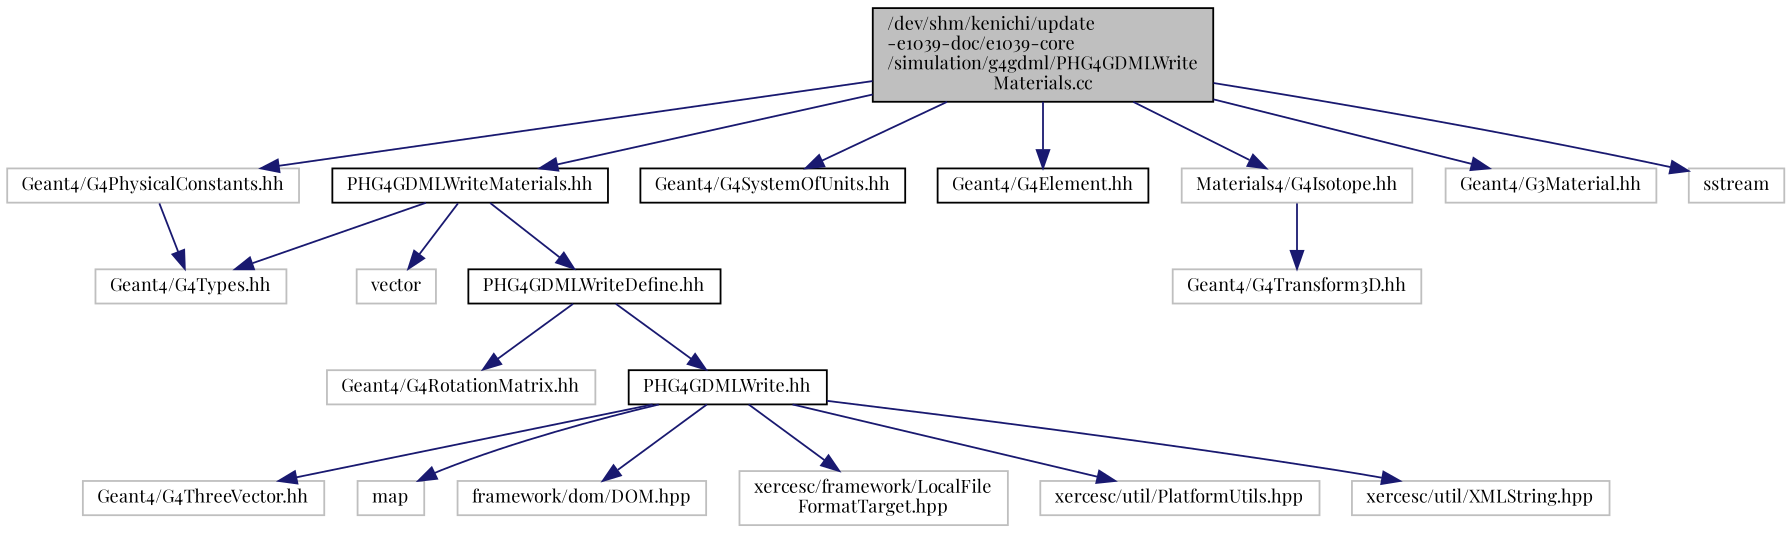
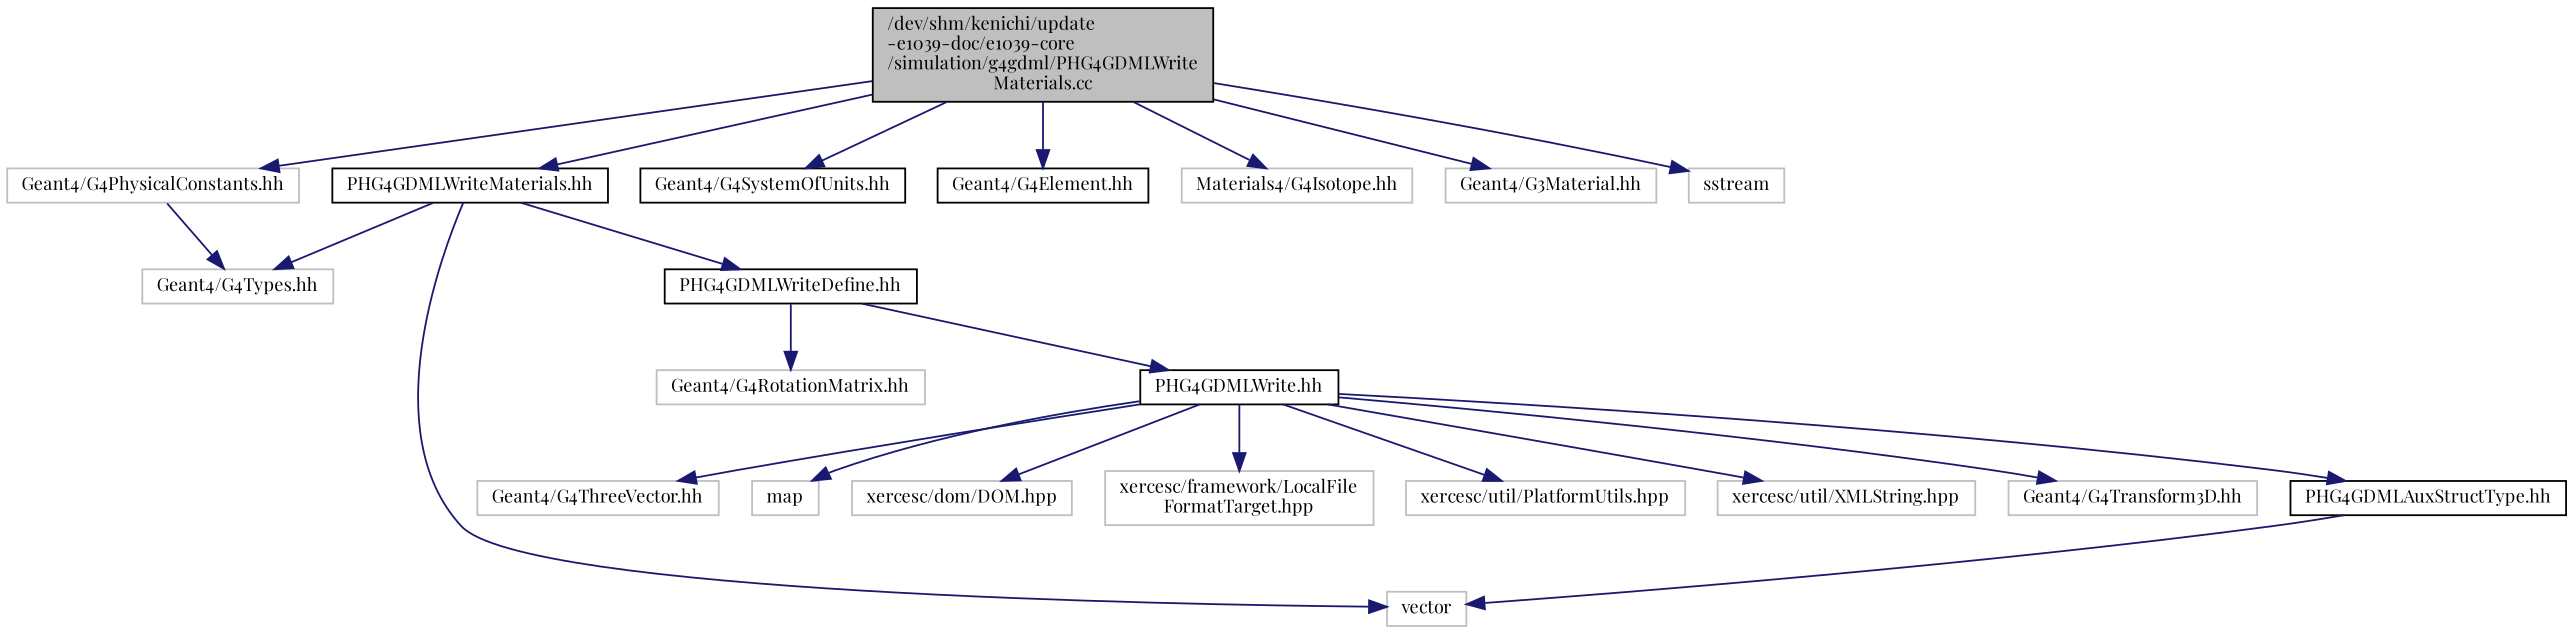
edge "Materials4/G4Isotope.hh" -> "Geant4/G4Transform3D.hh": now "PHG4GDMLWrite.hh" -> "Geant4/G4Transform3D.hh"
node "framework/dom/DOM.hpp": label "framework/dom/DOM.hpp" -> "xercesc/dom/DOM.hpp"
node "PHG4GDMLAuxStructType.hh": added
